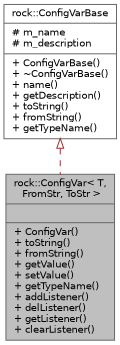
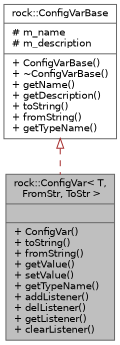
node "rock::ConfigVarBase": text "+ name()" -> "+ getName()"
